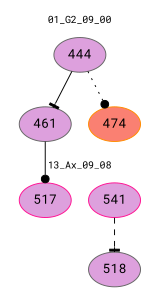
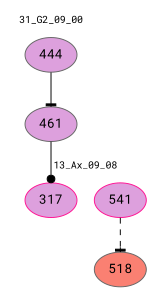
cluster "01_G2_09_00": label "01_G2_09_00" -> "31_G2_09_00"
node "474": removed
node "517": label "517" -> "317"
node "518": fillcolor plum -> salmon
